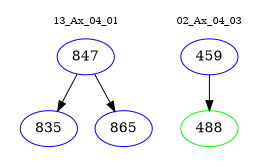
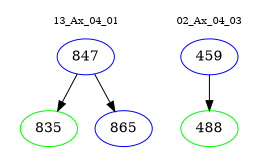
node "835": color blue -> green
